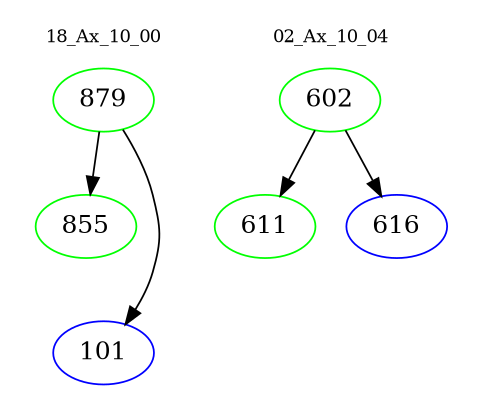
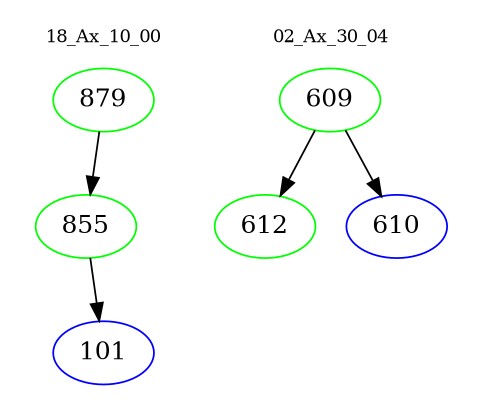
cluster "02_Ax_10_04": label "02_Ax_10_04" -> "02_Ax_30_04"
node "602": label "602" -> "609"
edge "879" -> "101": now "855" -> "101"
node "611": label "611" -> "612"
node "616": label "616" -> "610"
